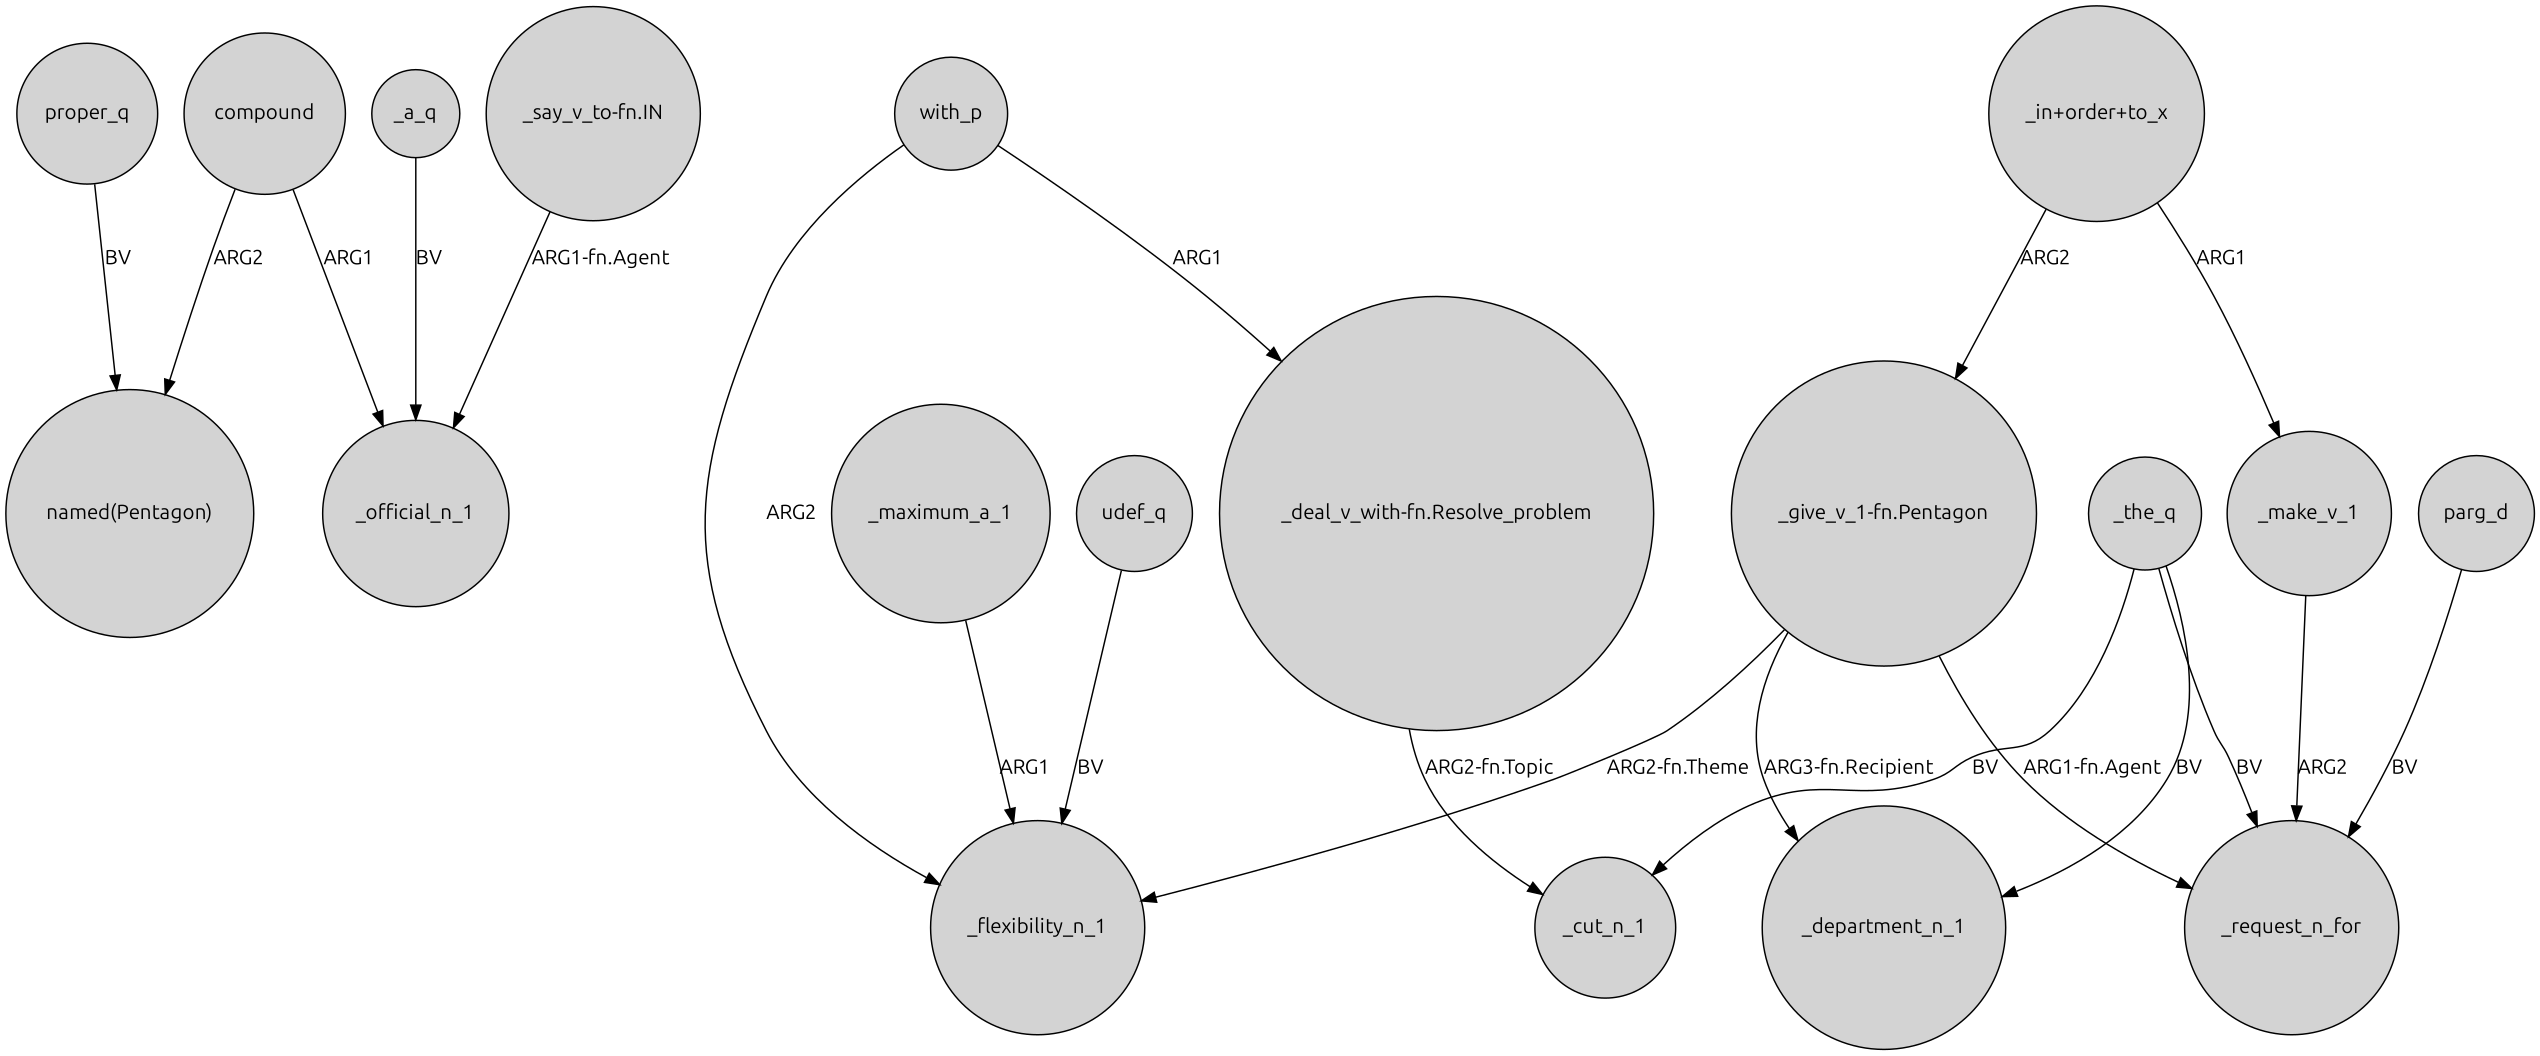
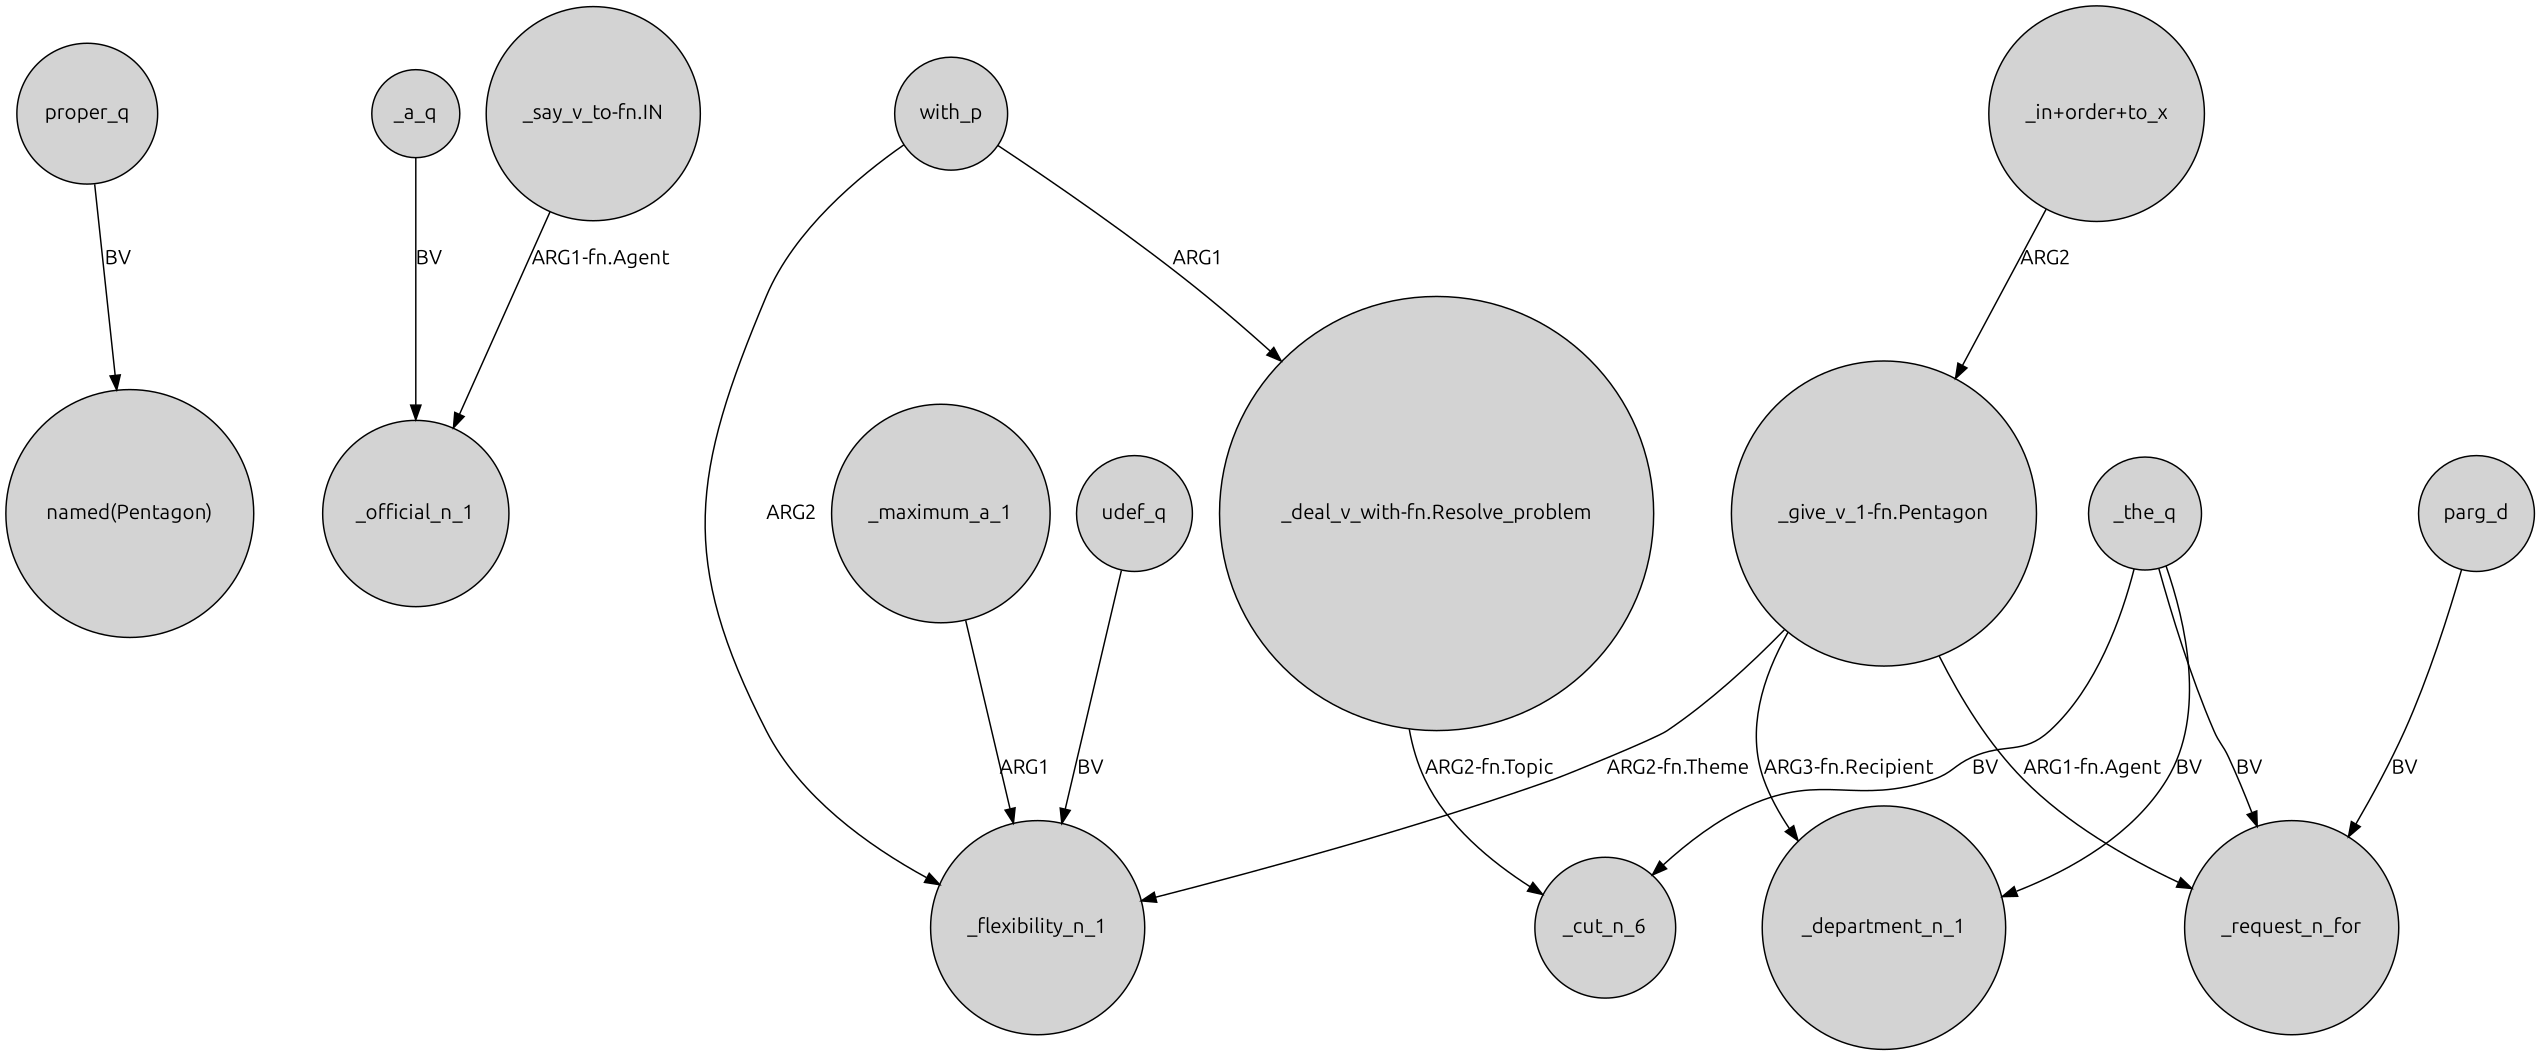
node "compound": removed
node "_make_v_1": removed
node "_cut_n_1": label "_cut_n_1" -> "_cut_n_6"
